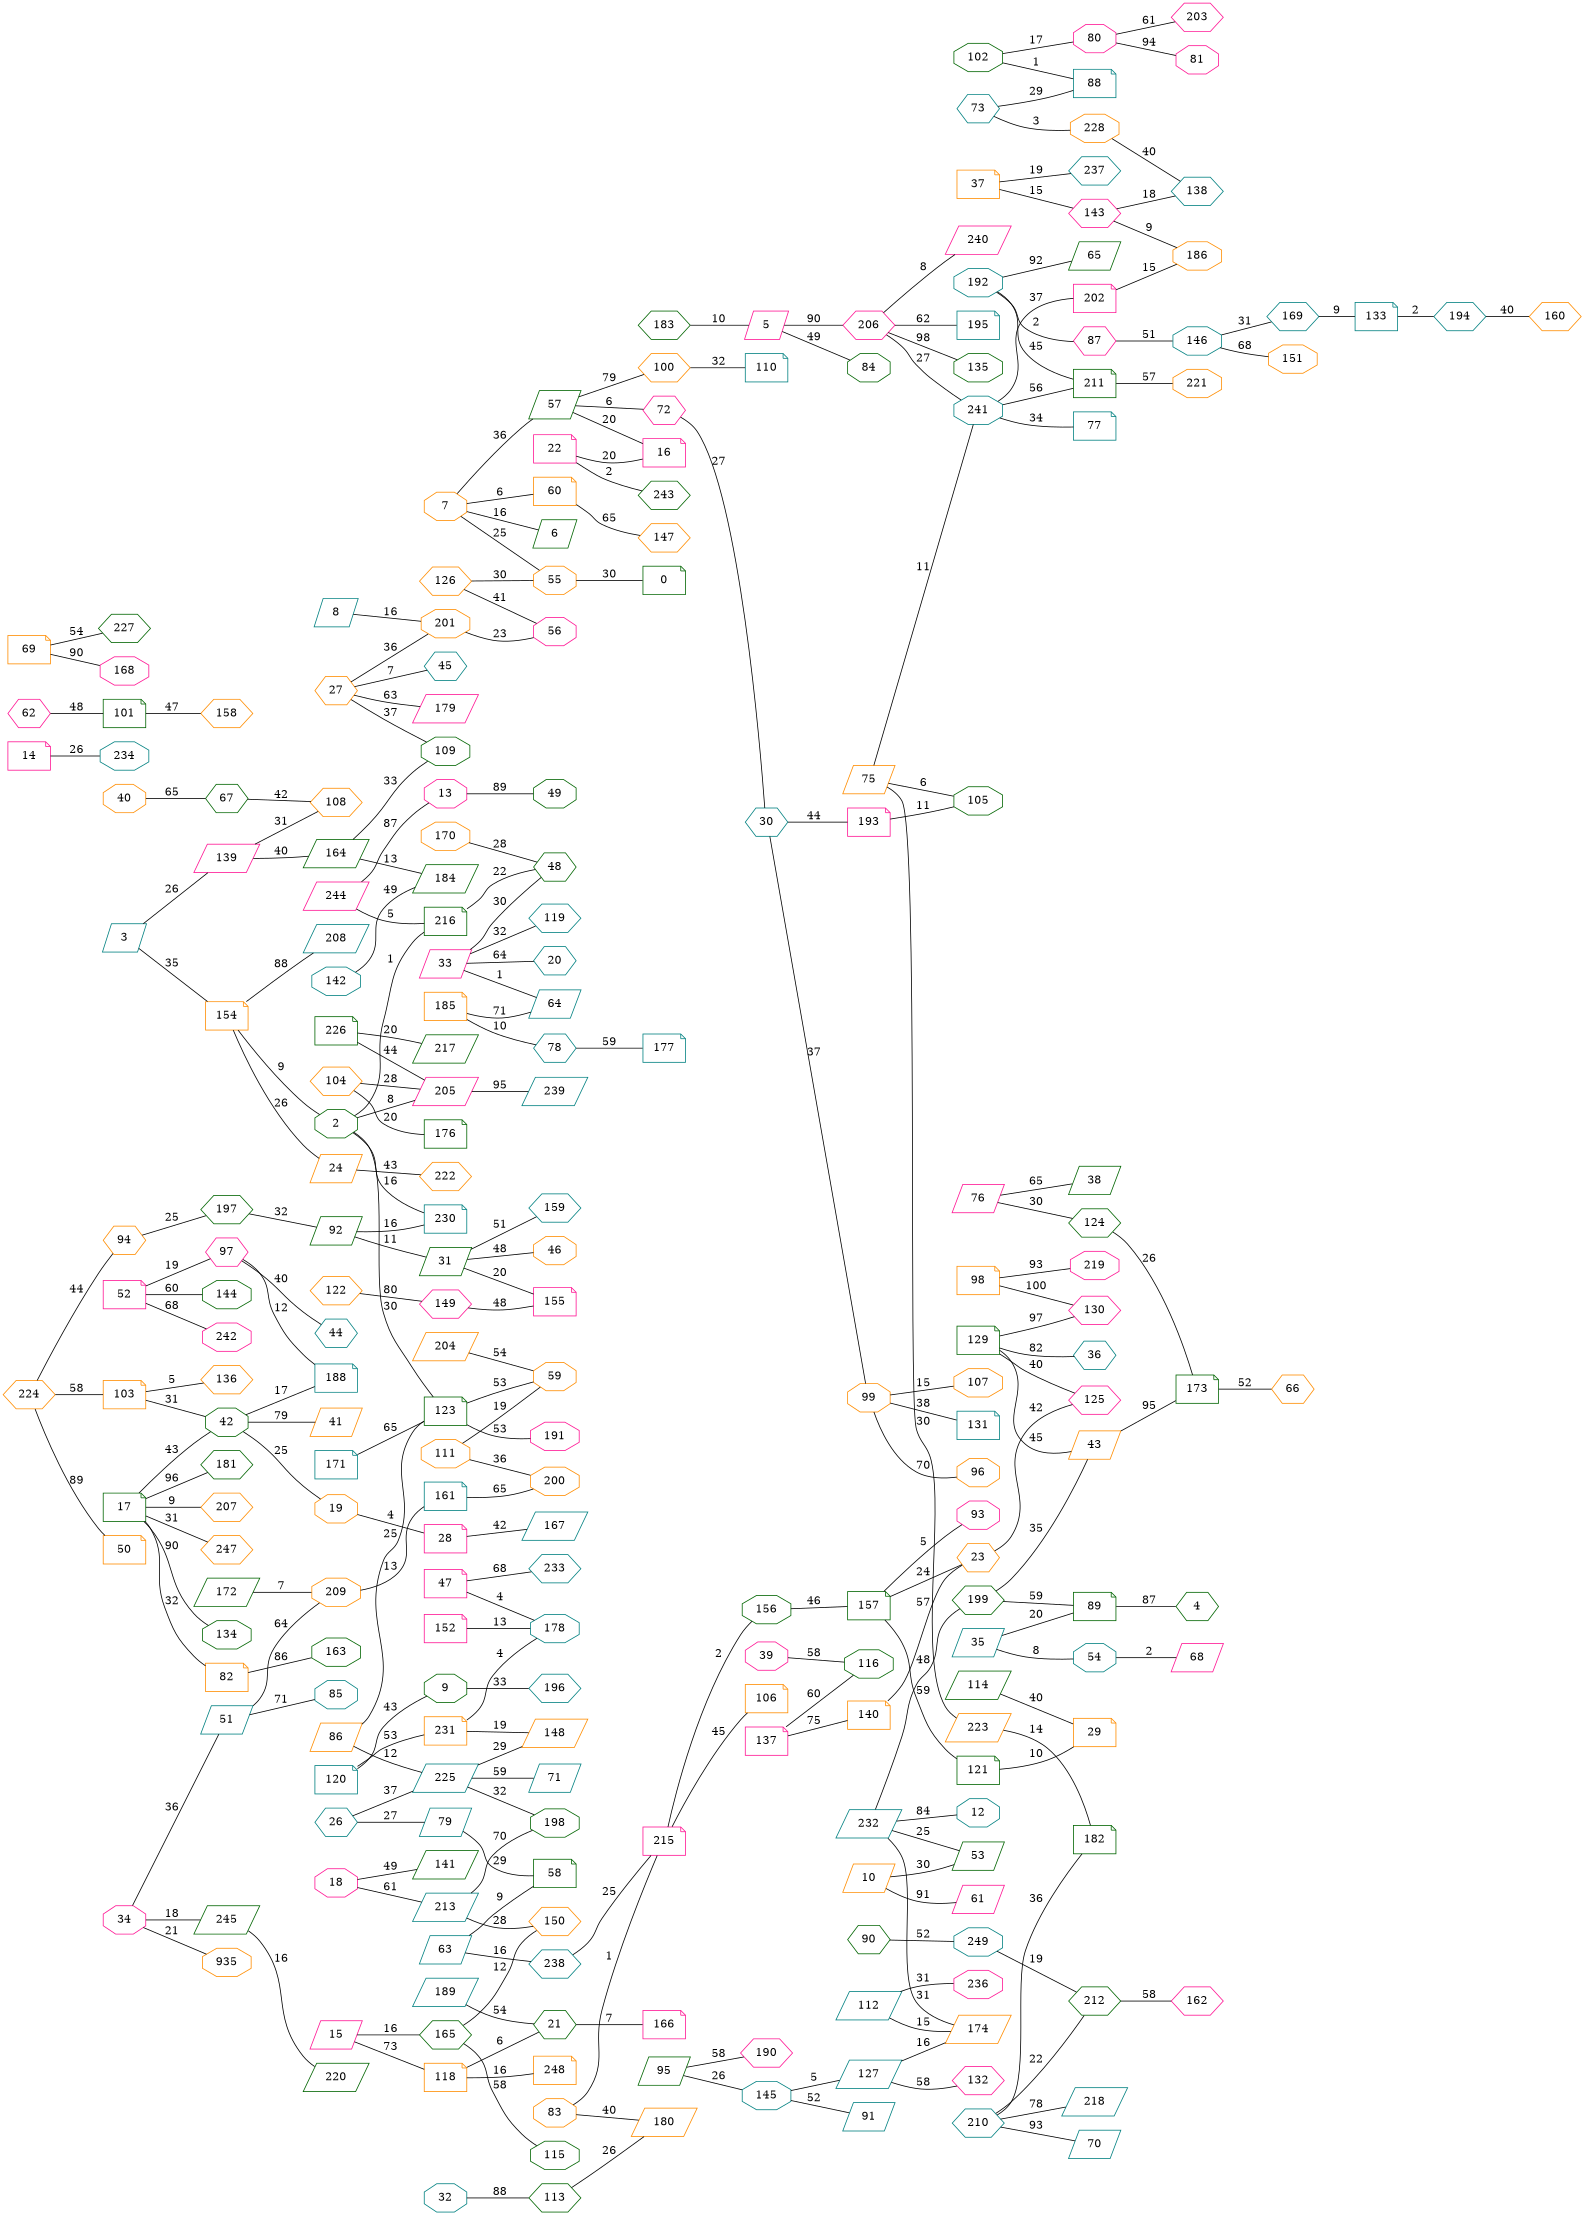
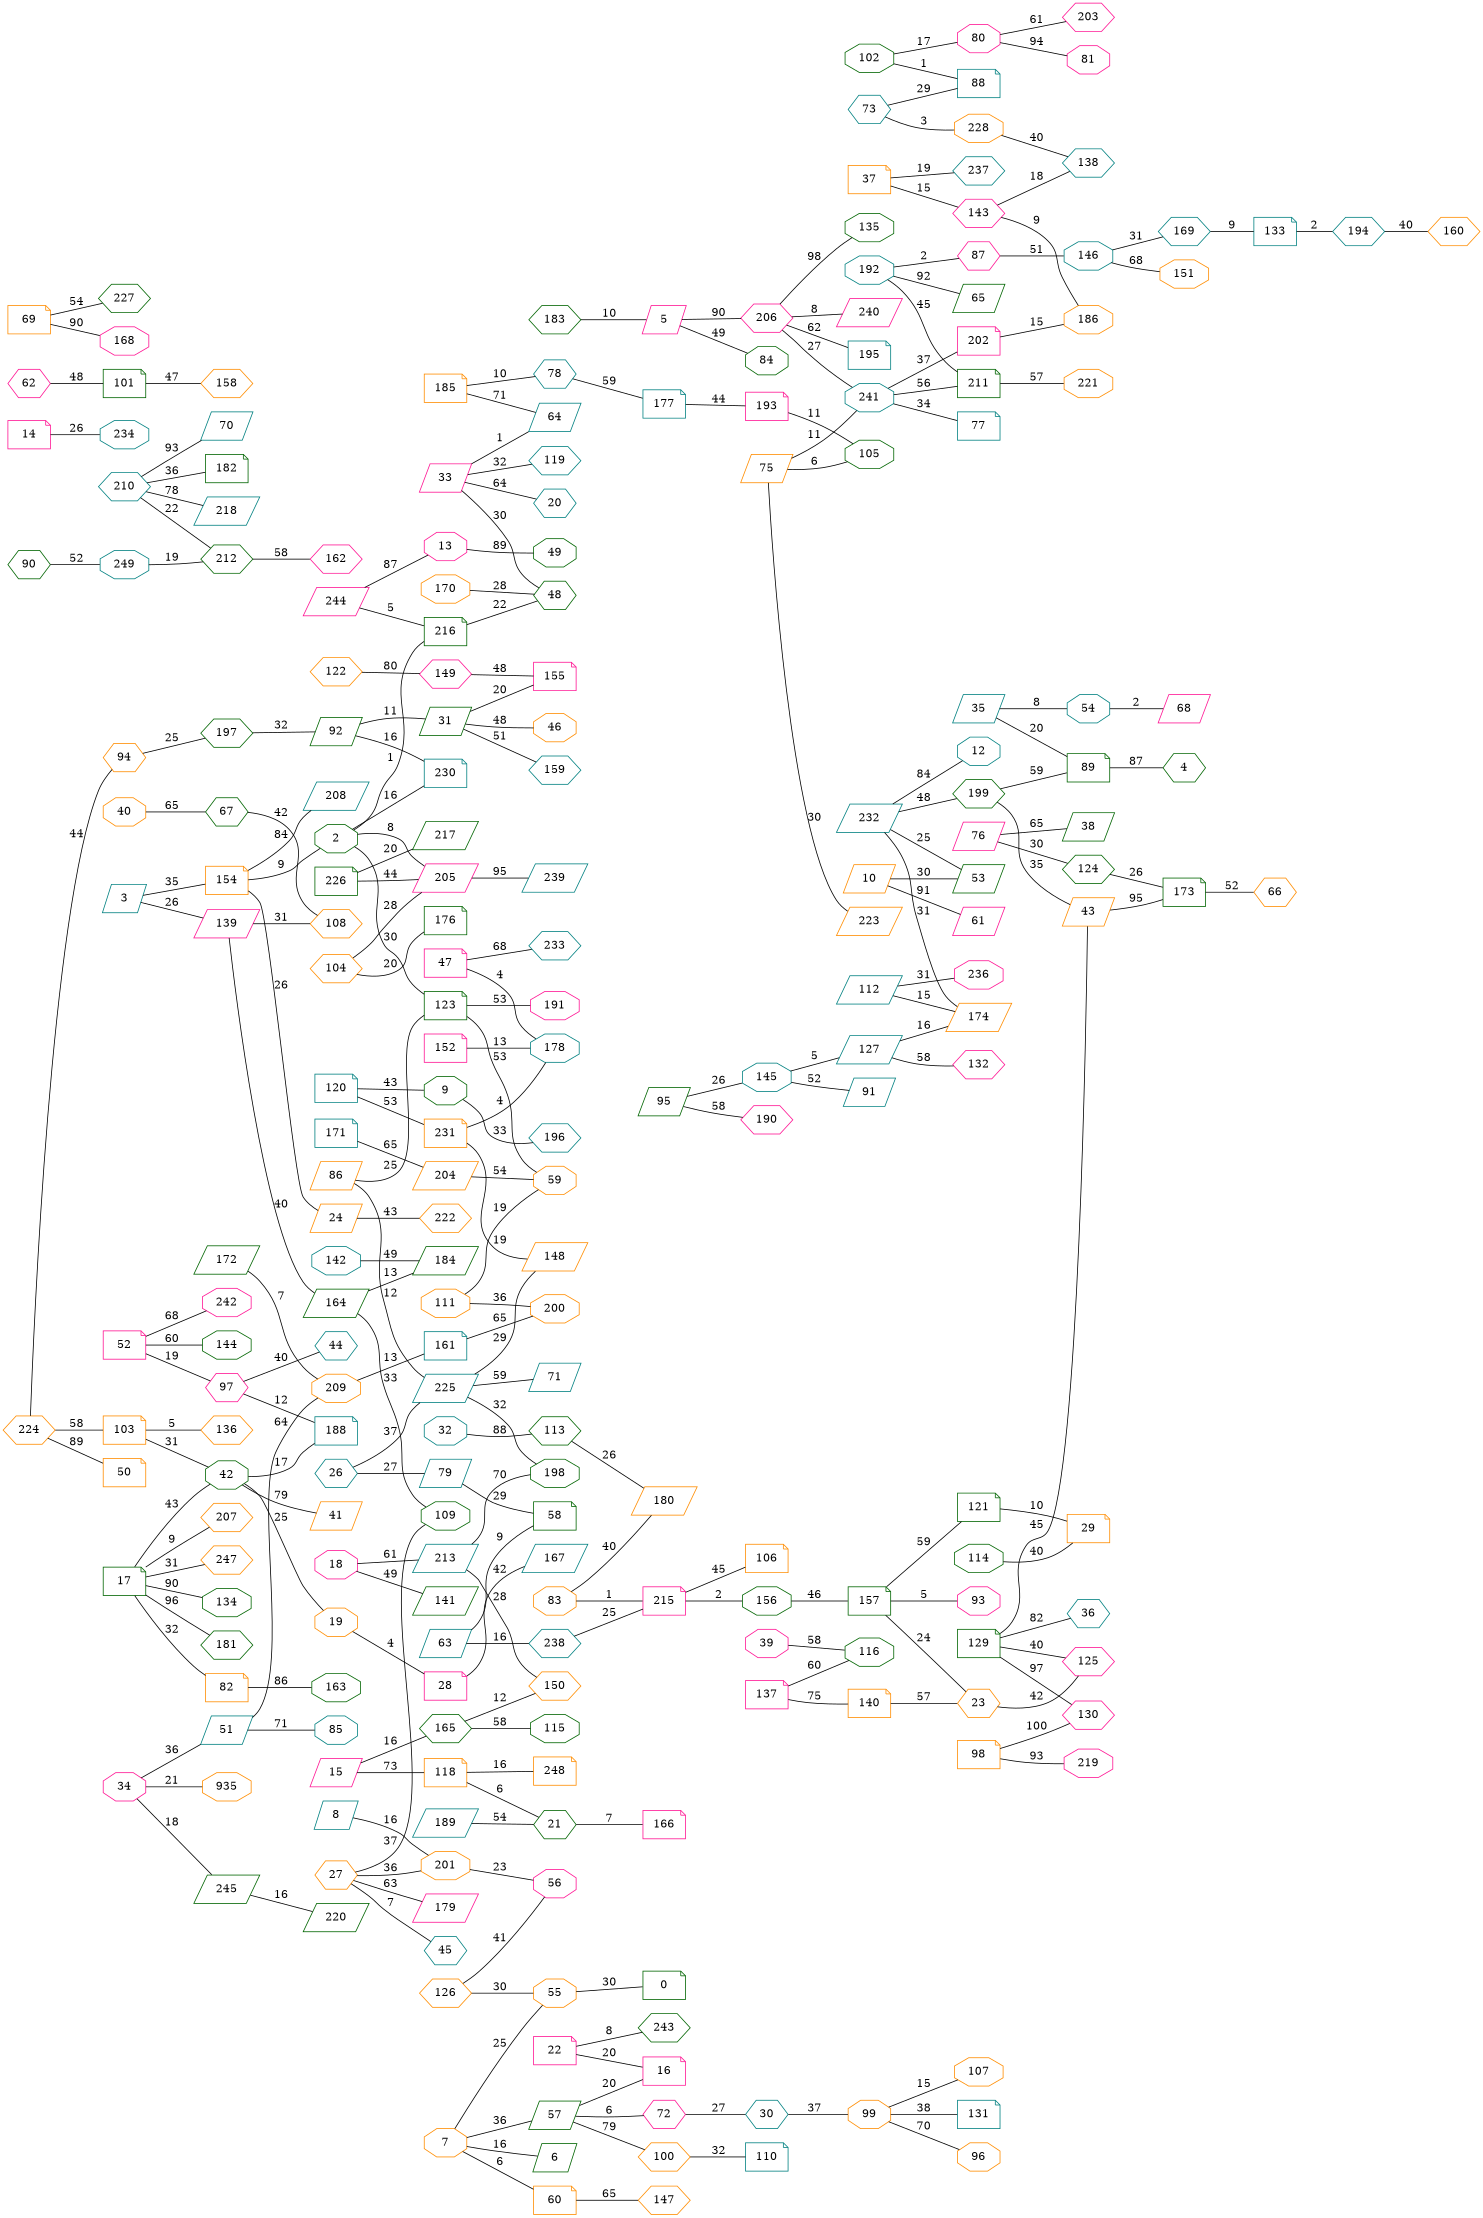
edge "22" -- "243": label "2" -> "8"
edge "30" -- "193": now "177" -- "193"
edge "208" -- "154": label "88" -> "84"
edge "123" -- "171": now "204" -- "171"
node "114": shape parallelogram -> octagon
edge "223" -- "182": removed, label "14"
